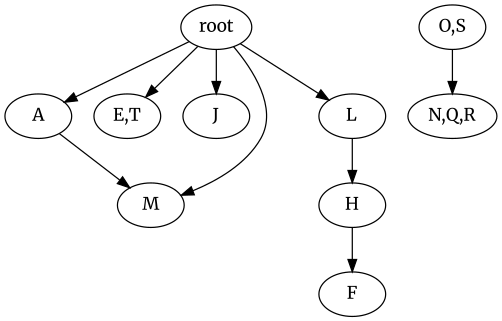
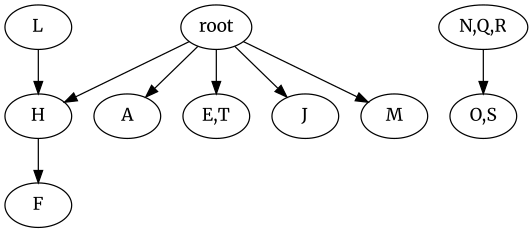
edge "O,S" -> "N,Q,R": reversed
edge "root" -> "L": now "root" -> "H"
edge "A" -> "M": removed
